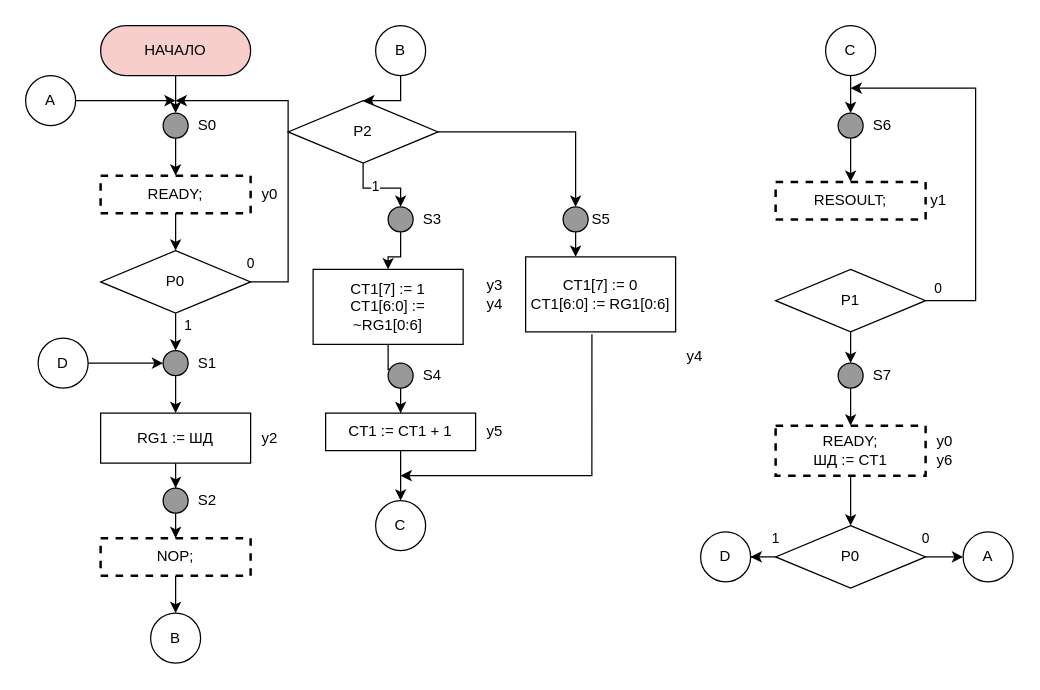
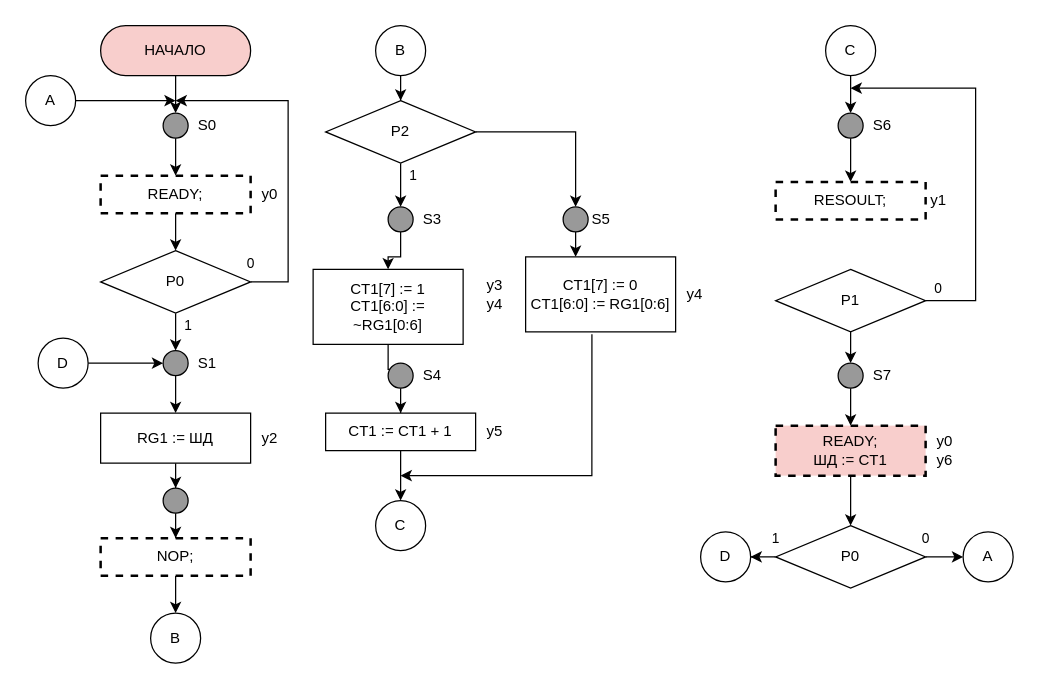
node "P2": moved (363, 132) -> (401, 132)
node "y4": moved (694, 357) -> (694, 294)
node "READY; ШД := СT1": fillcolor #ffffff -> #f8cecc
node "S2": removed
